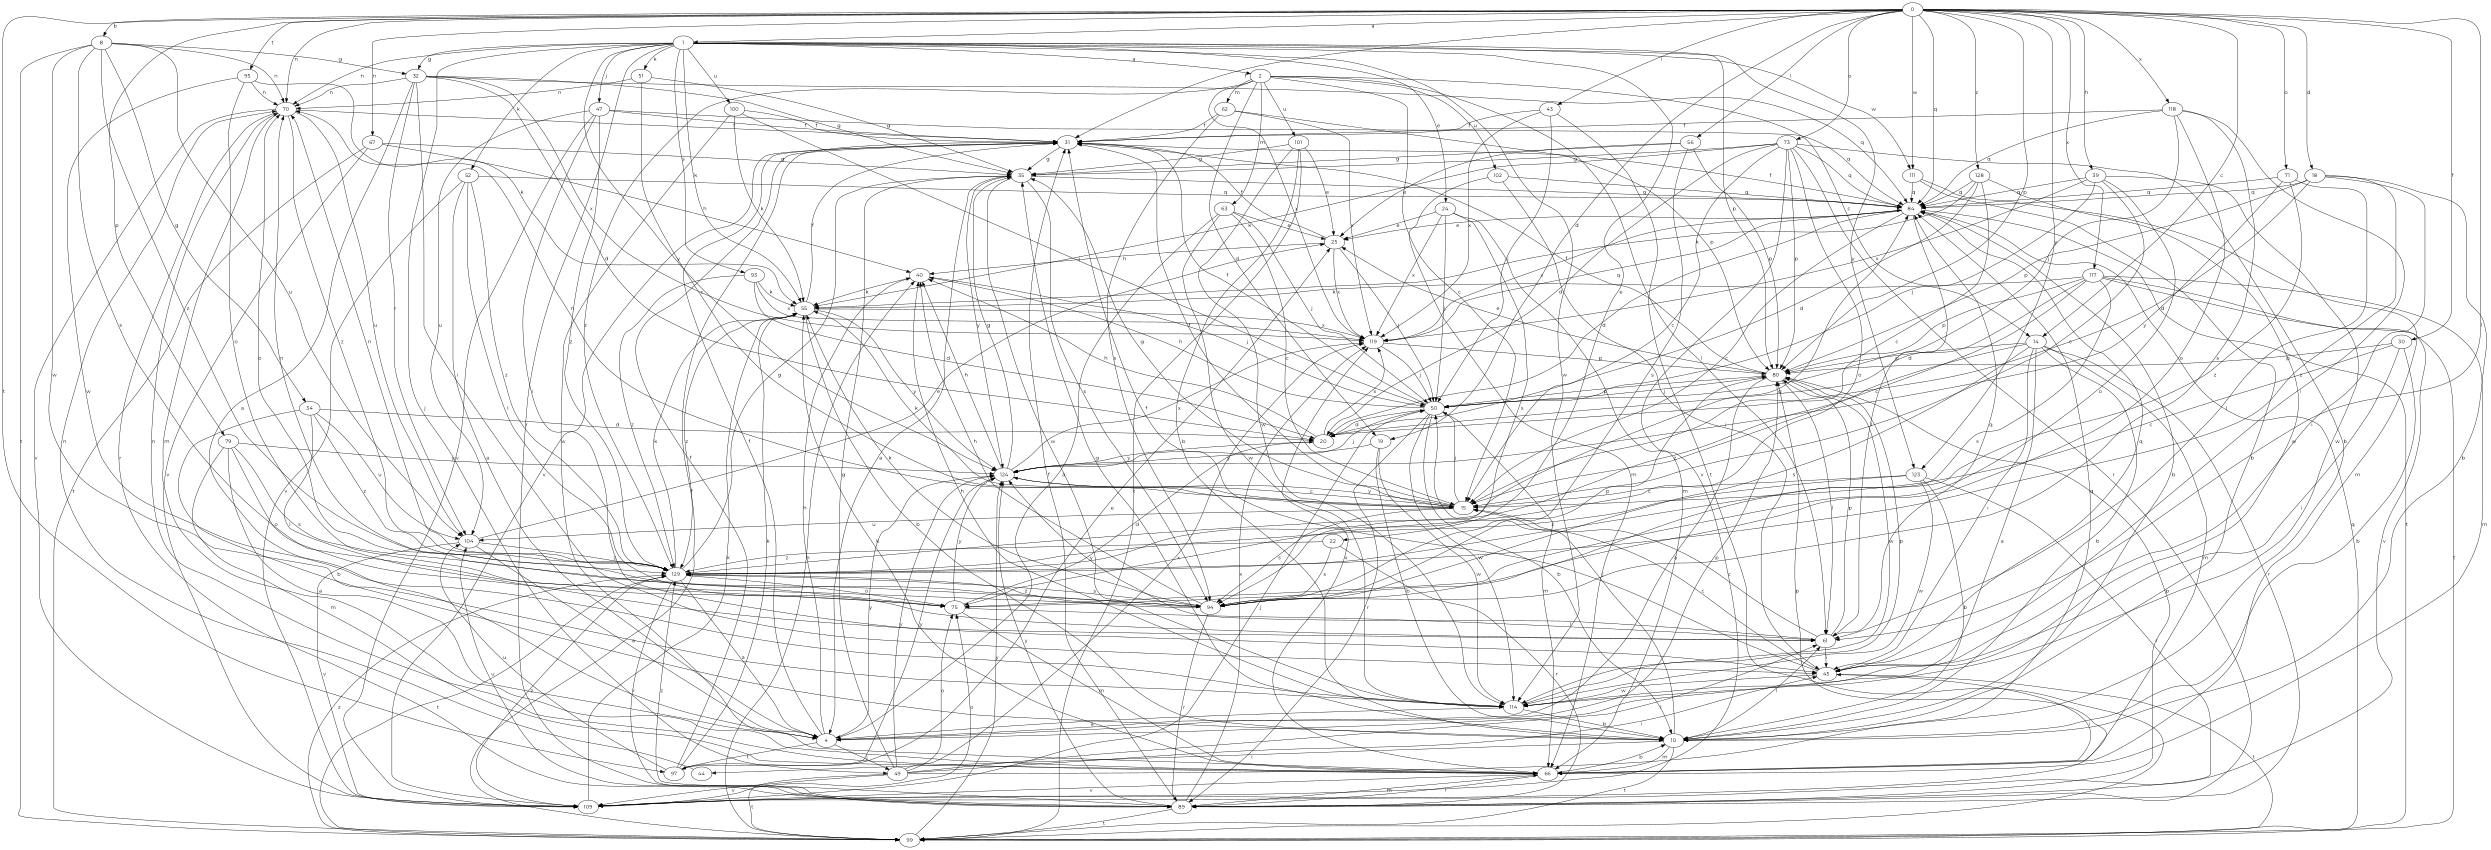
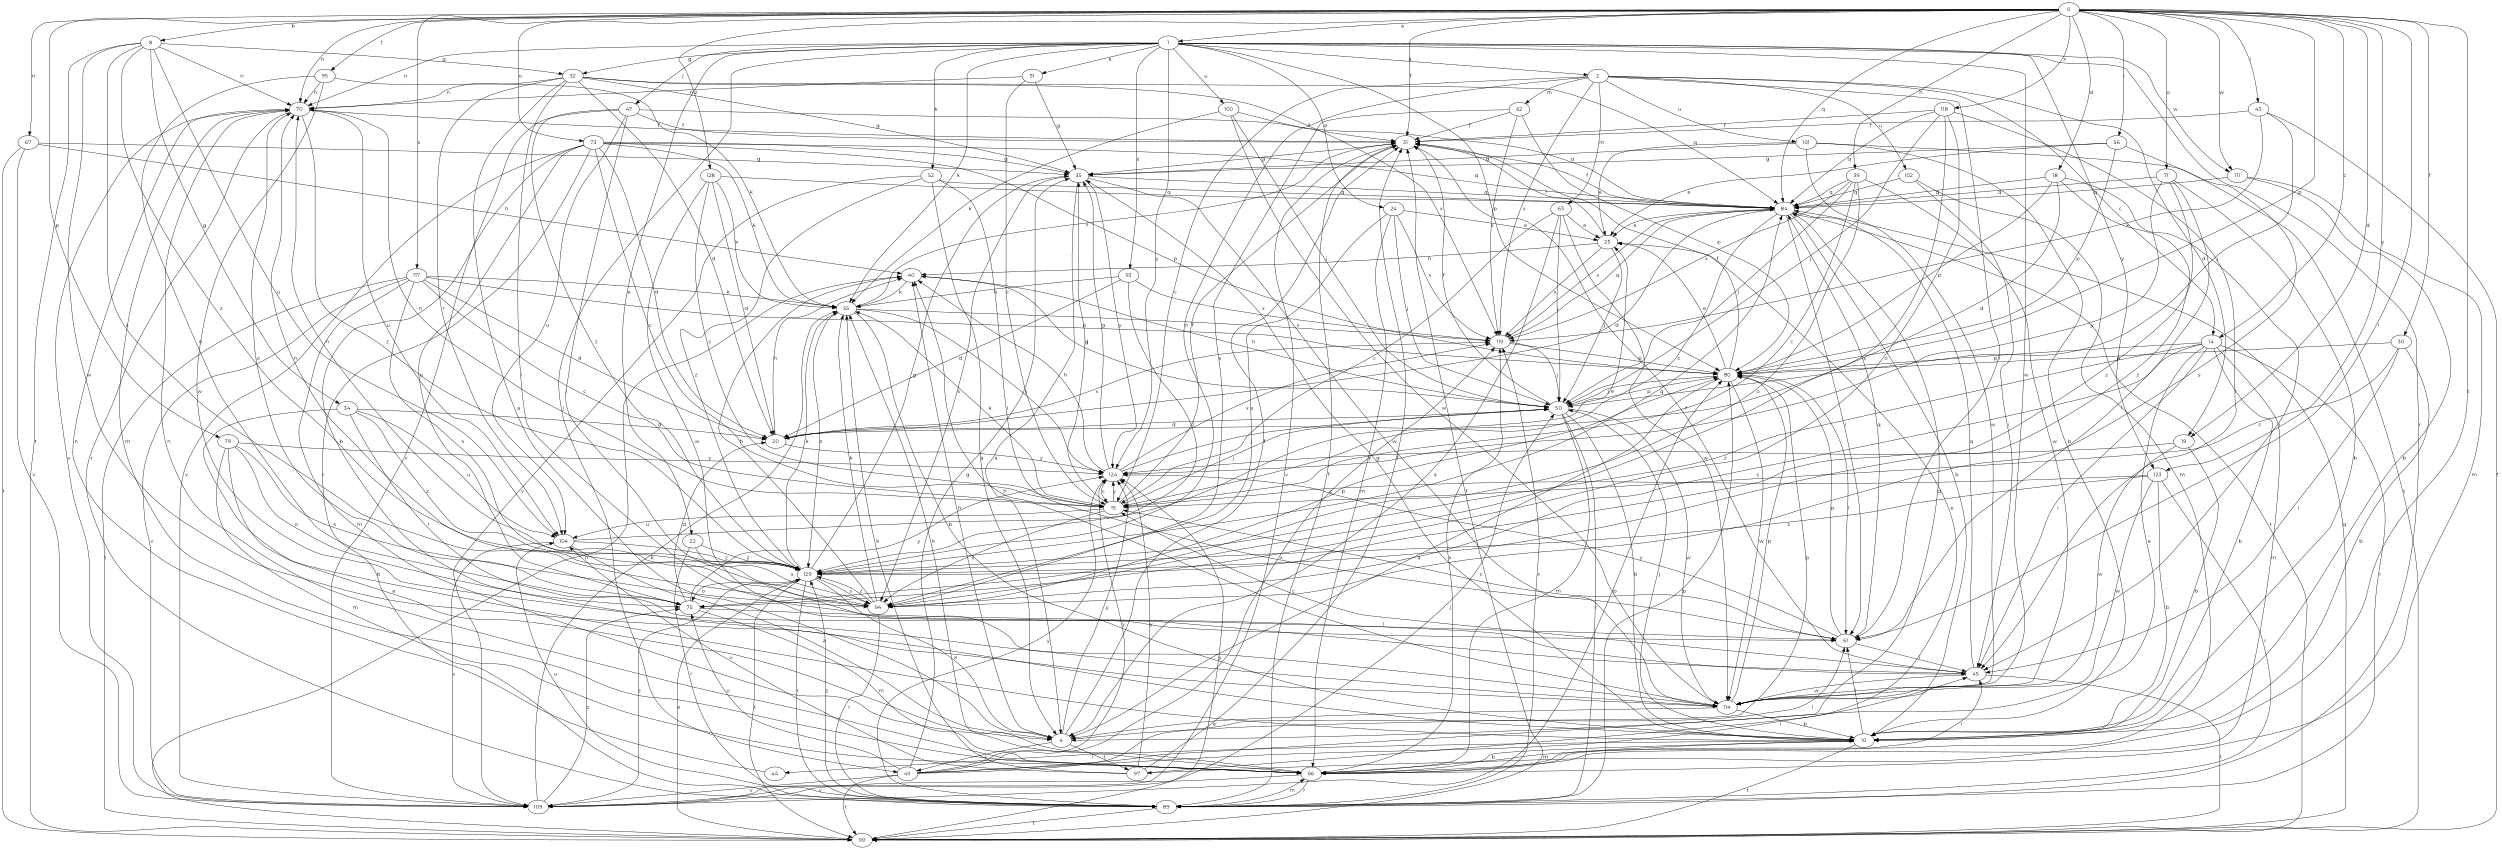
edge "2" -> "129": label "z" -> "n"
edge "18" -> "10": now "71" -> "10"
edge "99" -> "129": label "z" -> "e"
edge "100" -> "66": now "100" -> "114"
